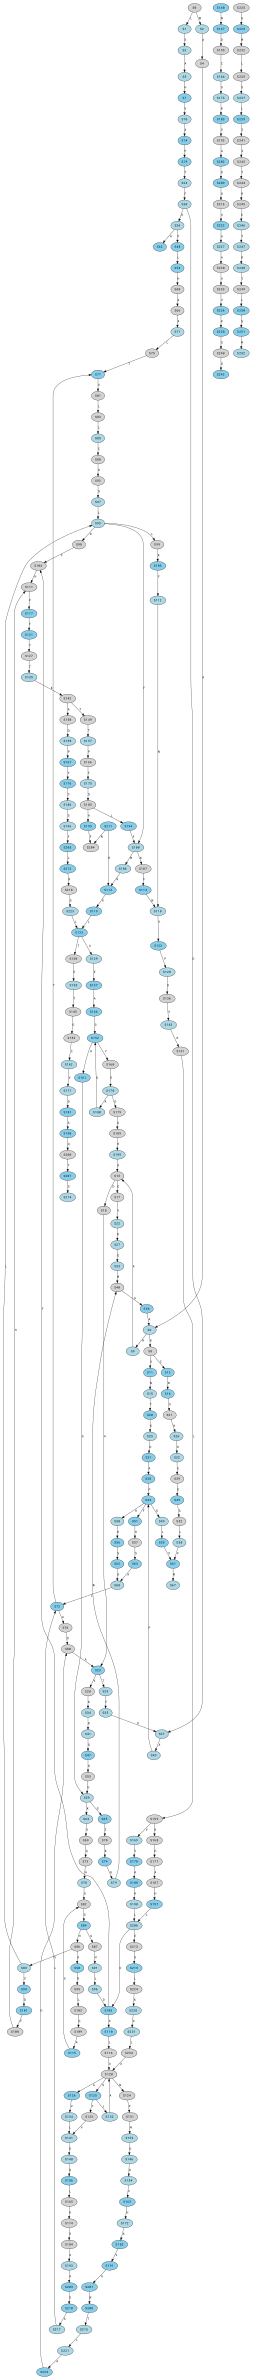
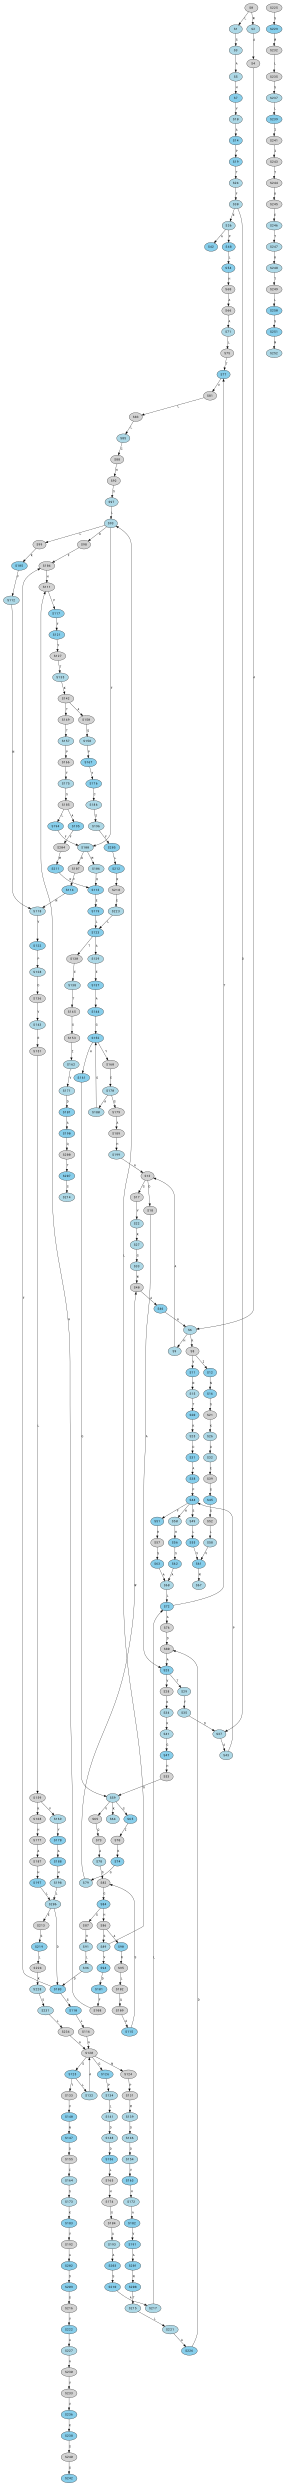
edge "S211" -> "S204": reversed
edge "S64" -> "S69": now "S59" -> "S69"
edge "S133" -> "S141": now "S133" -> "S140"
